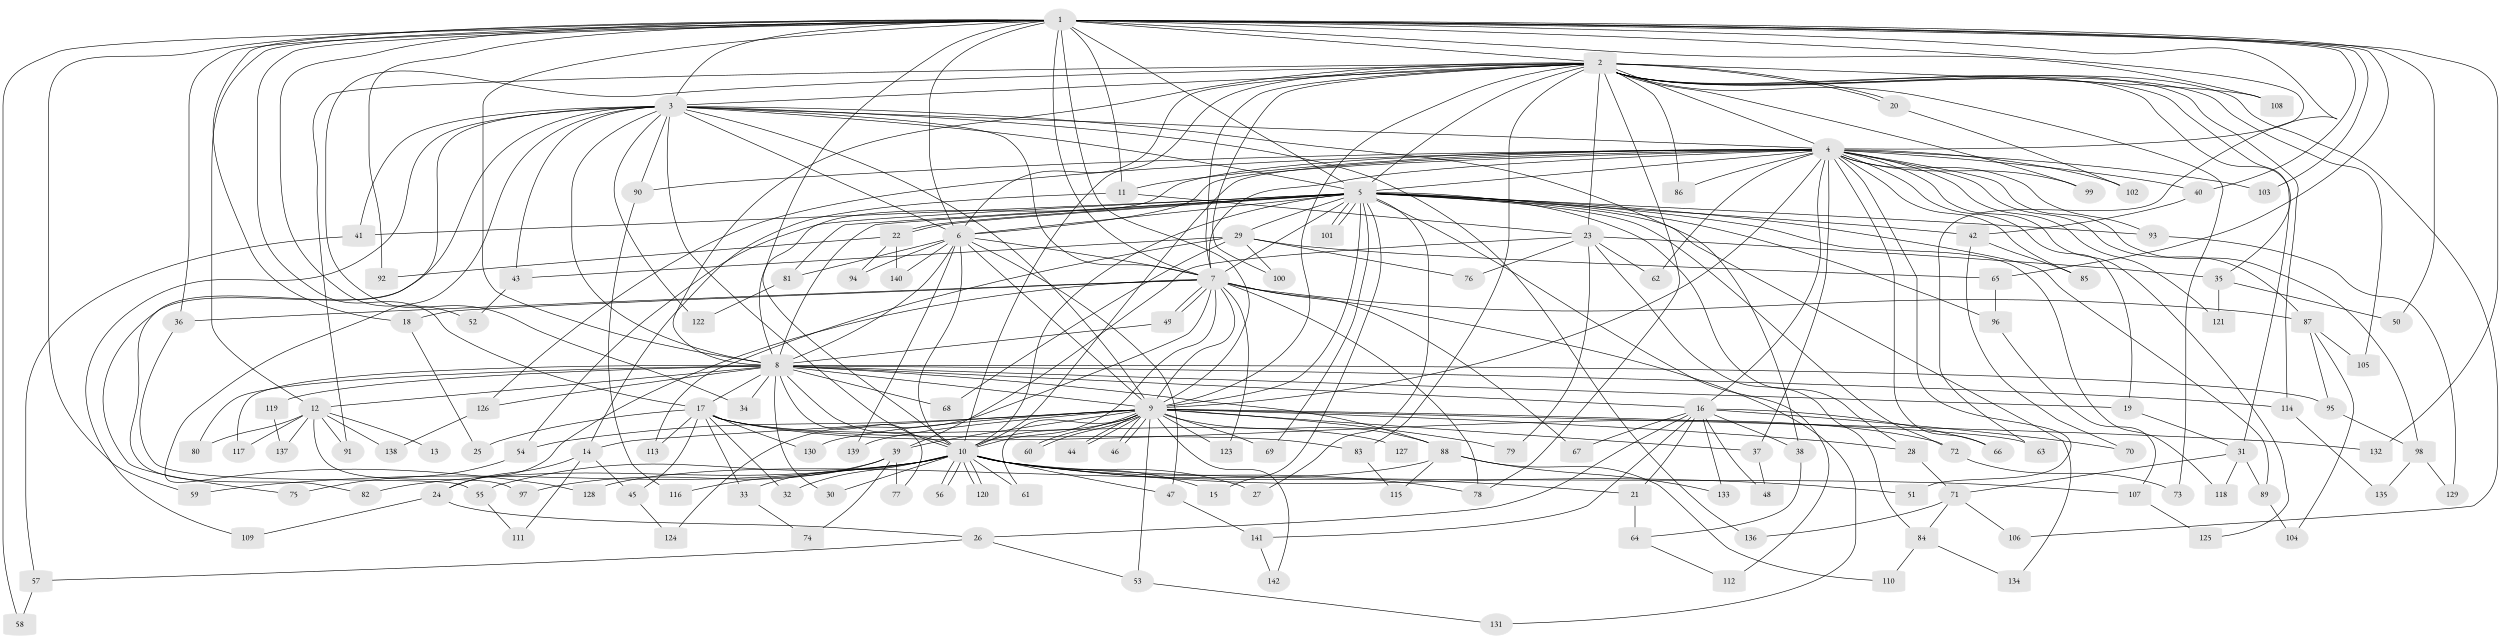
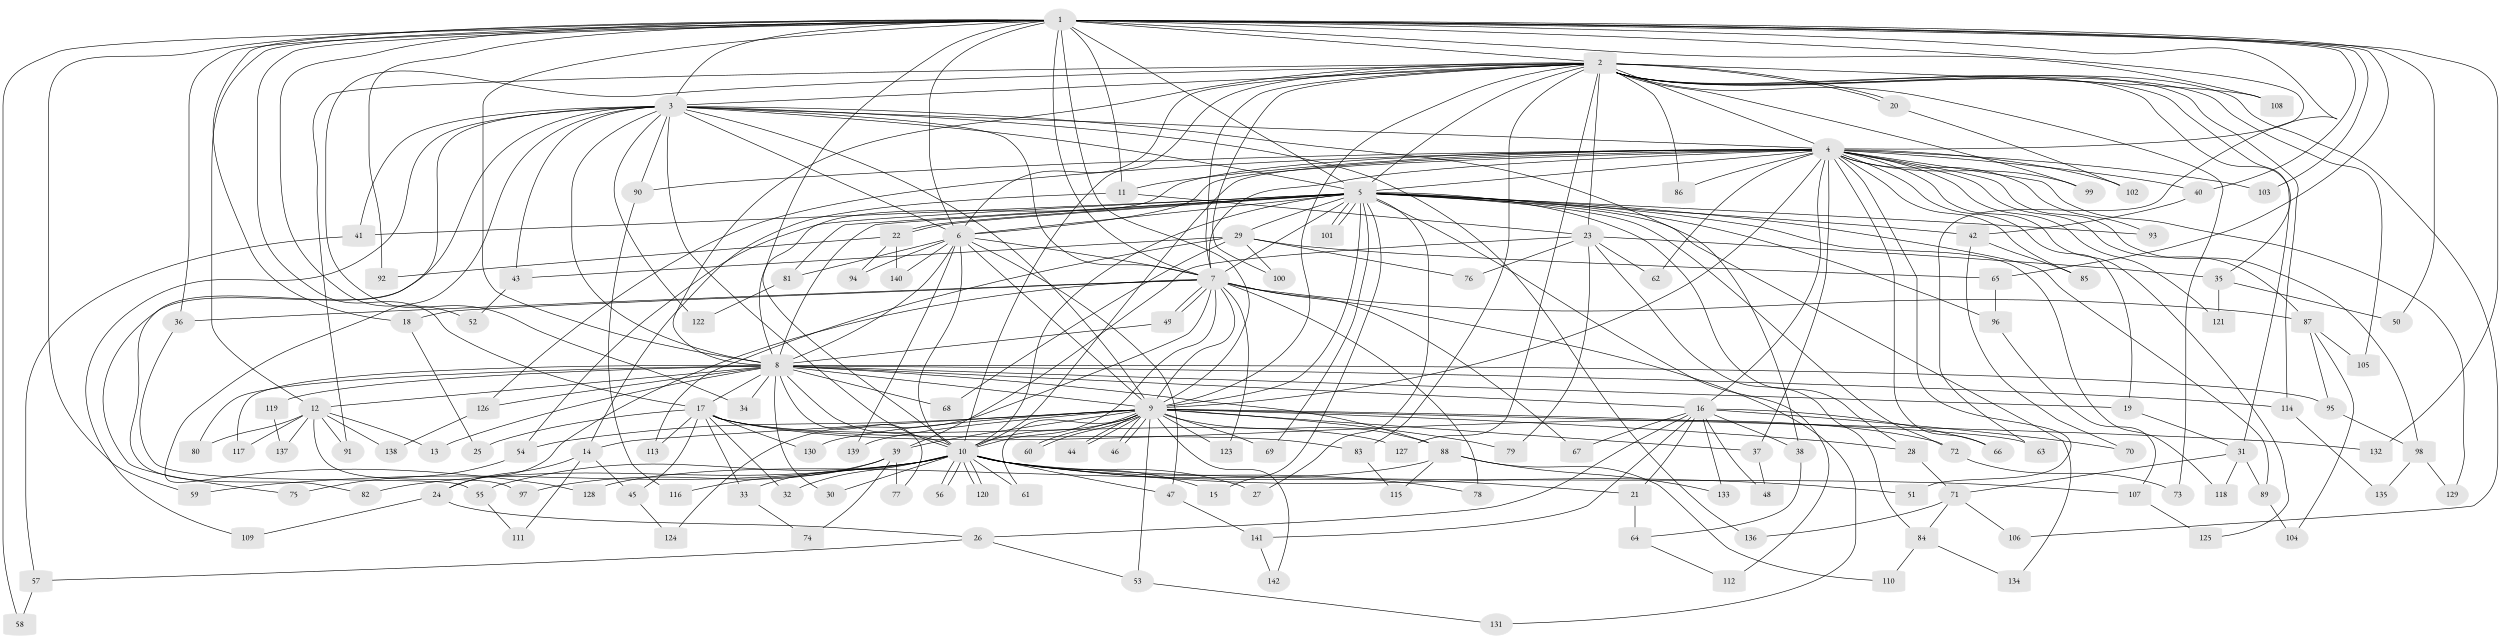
edge "93" -- "129": now "4" -- "129"
edge "2" -- "78": now "2" -- "127"
edge "8" -- "13": added
